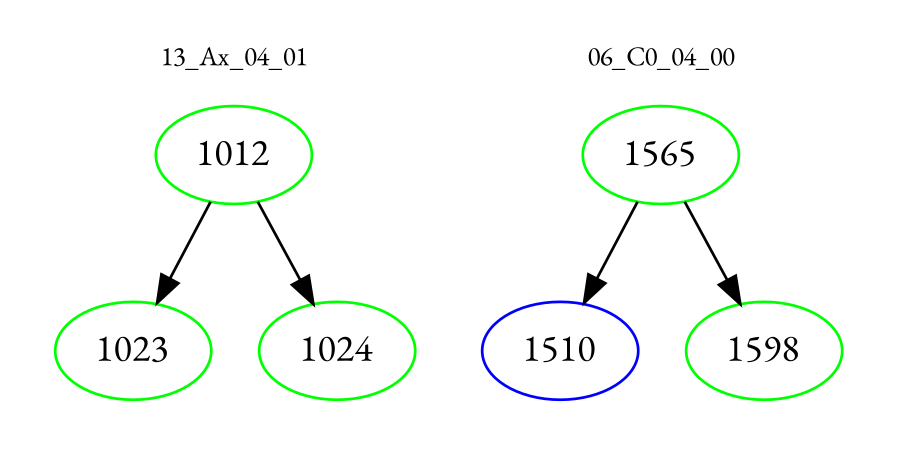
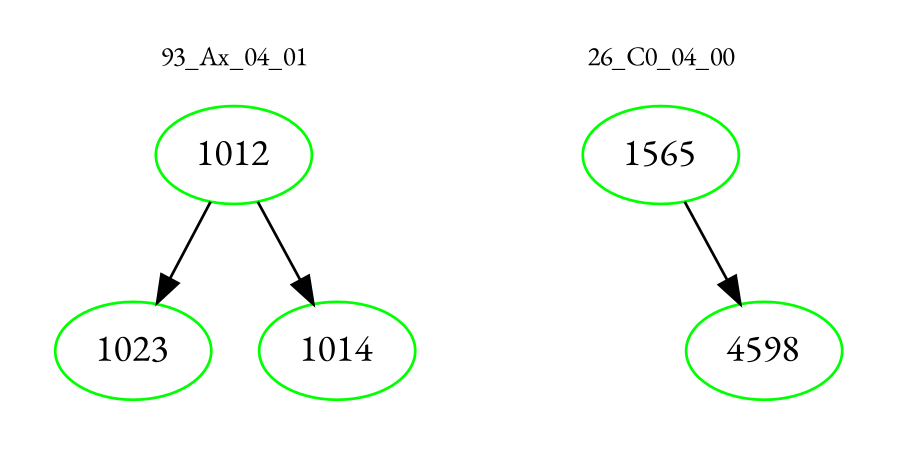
cluster "13_Ax_04_01": label "13_Ax_04_01" -> "93_Ax_04_01"
cluster "06_C0_04_00": label "06_C0_04_00" -> "26_C0_04_00"
node "1024": label "1024" -> "1014"
node "1510": removed
node "1598": label "1598" -> "4598"
